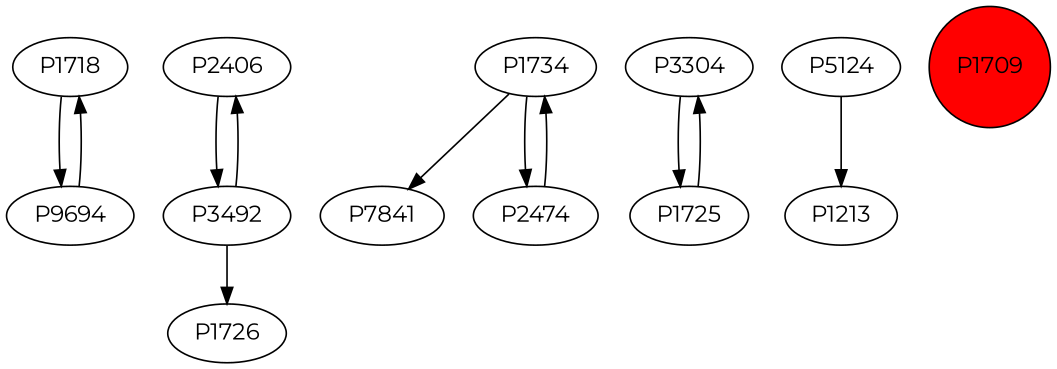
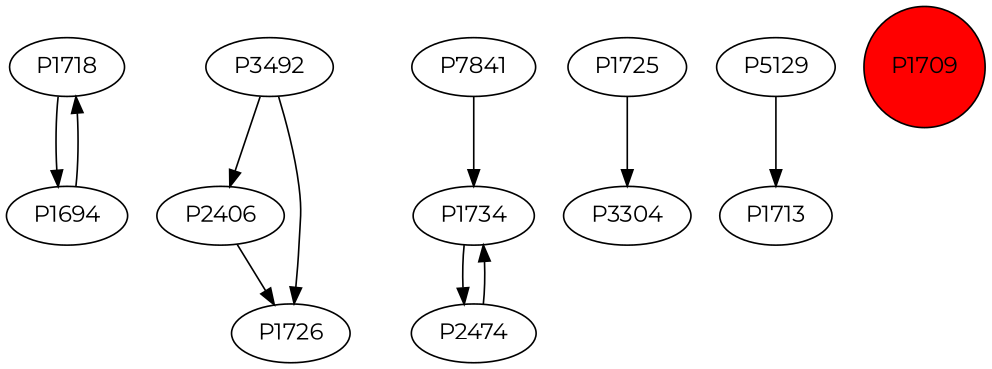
node "P5124": label "P5124" -> "P5129"
edge "P2406" -> "P3492": now "P2406" -> "P1726"
edge "P3304" -> "P1725": removed
edge "P1734" -> "P7841": reversed
node "P9694": label "P9694" -> "P1694"
node "P1213": label "P1213" -> "P1713"
